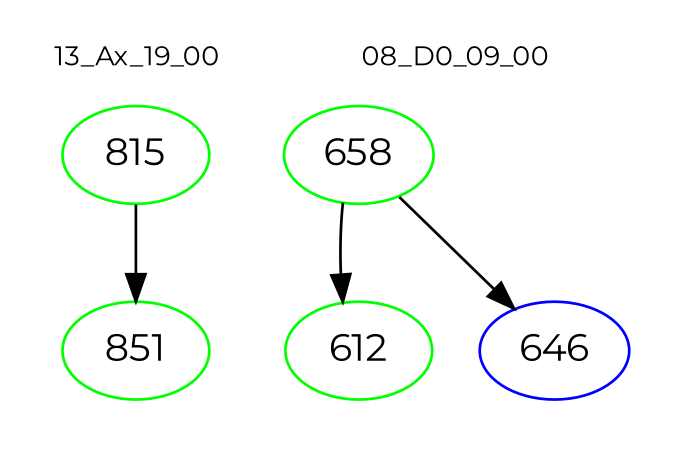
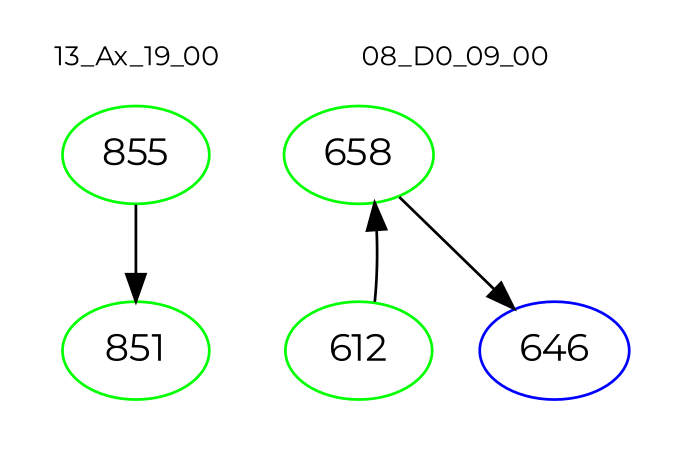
node "815": label "815" -> "855"
edge "658" -> "612": reversed
